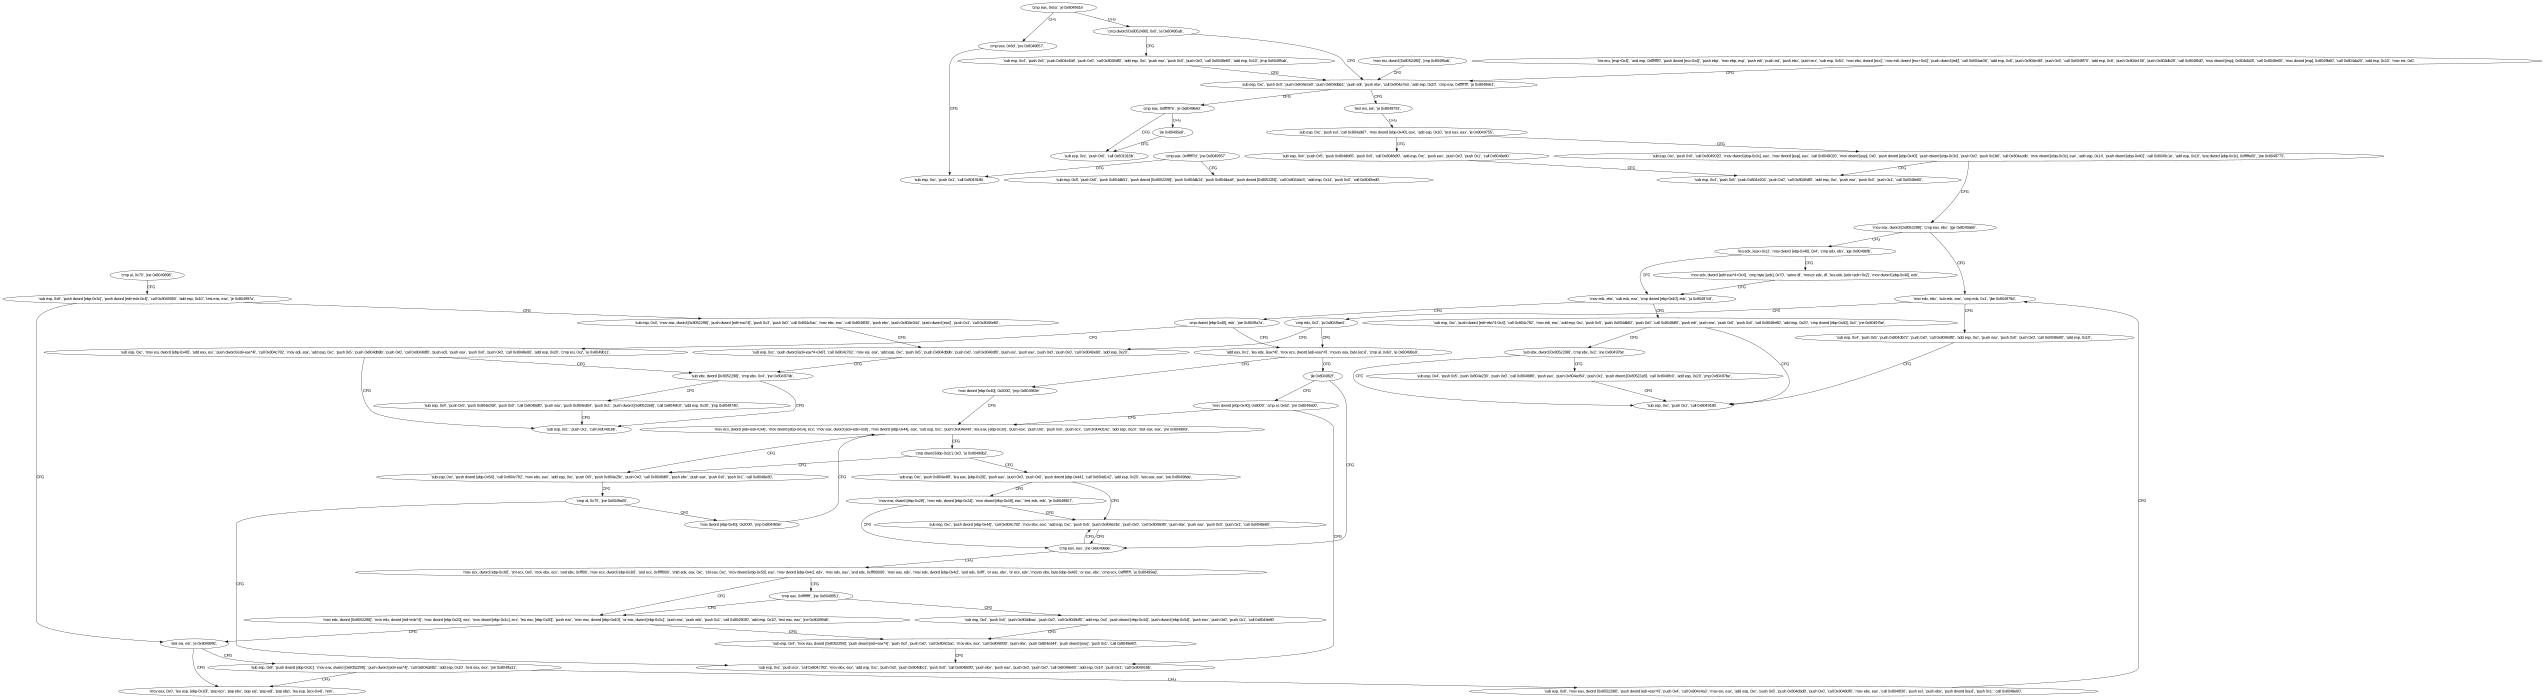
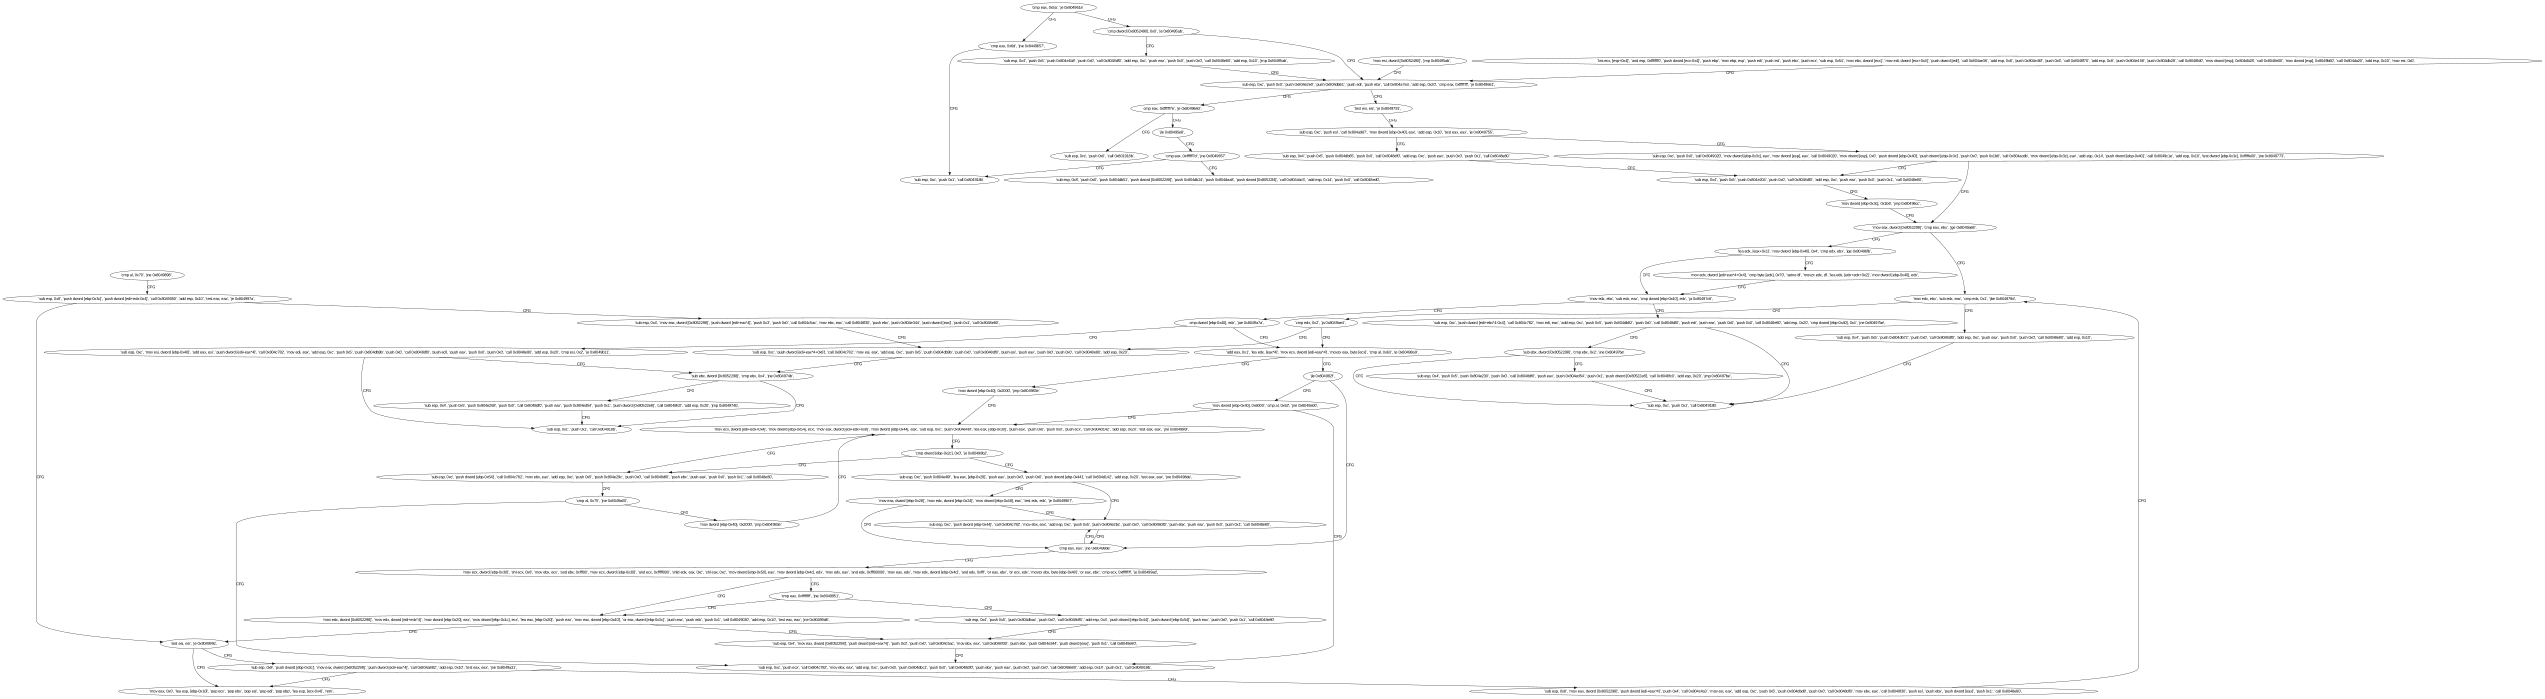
node "'cmp eax, 0x6d', 'jne 0x8049657',": label "'cmp eax, 0x6d', 'jne 0x8049657'," -> "'cmp eax, 0x6d', 'jne 0x8449657',"
edge "'jle 0x80495e8'," -> "'sub esp, 0xc', 'push 0x0', 'call 0x801918b',": now "'jle 0x80495e8'," -> "'cmp eax, 0xffffff7d', 'jne 0x8049657',"
node "'mov dword [ebp-0x3c], 0x1b6', 'jmp 0x80496cc',": added
